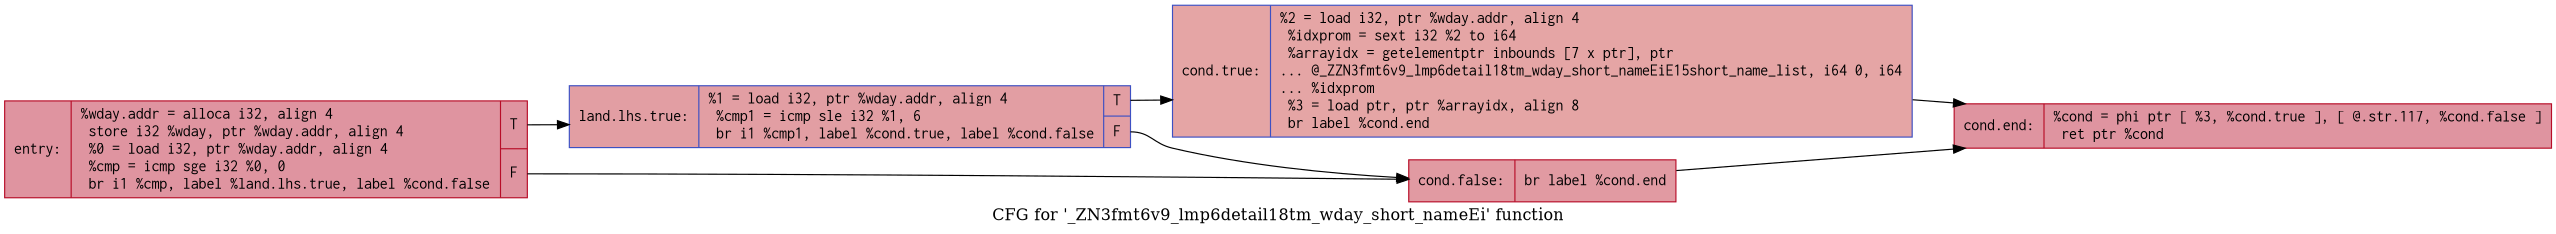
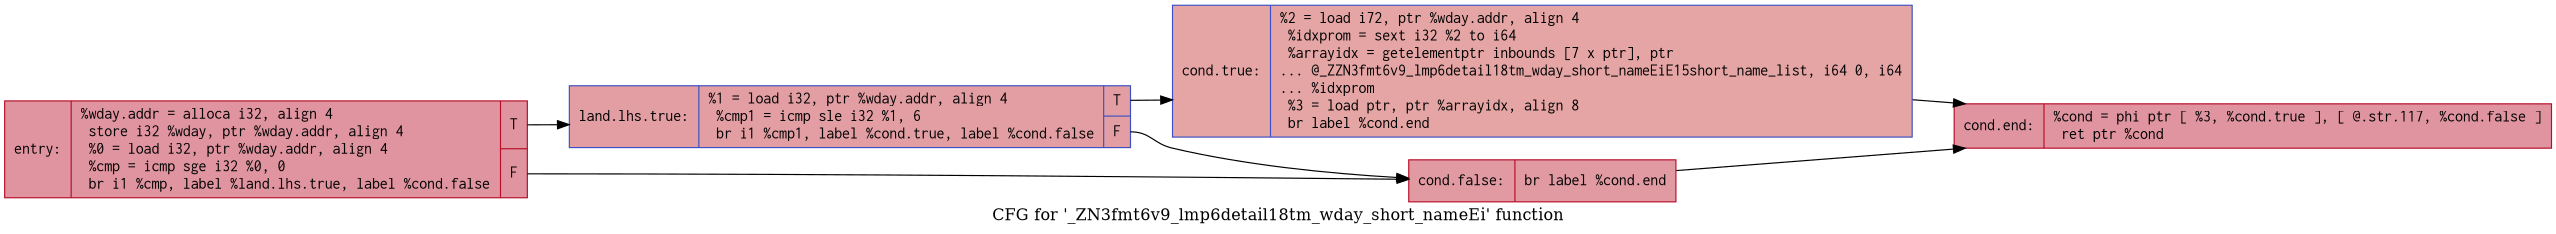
node "cond.true:": text "%2 = load i32, ptr %wday.addr, align 4" -> "%2 = load i72, ptr %wday.addr, align 4"
